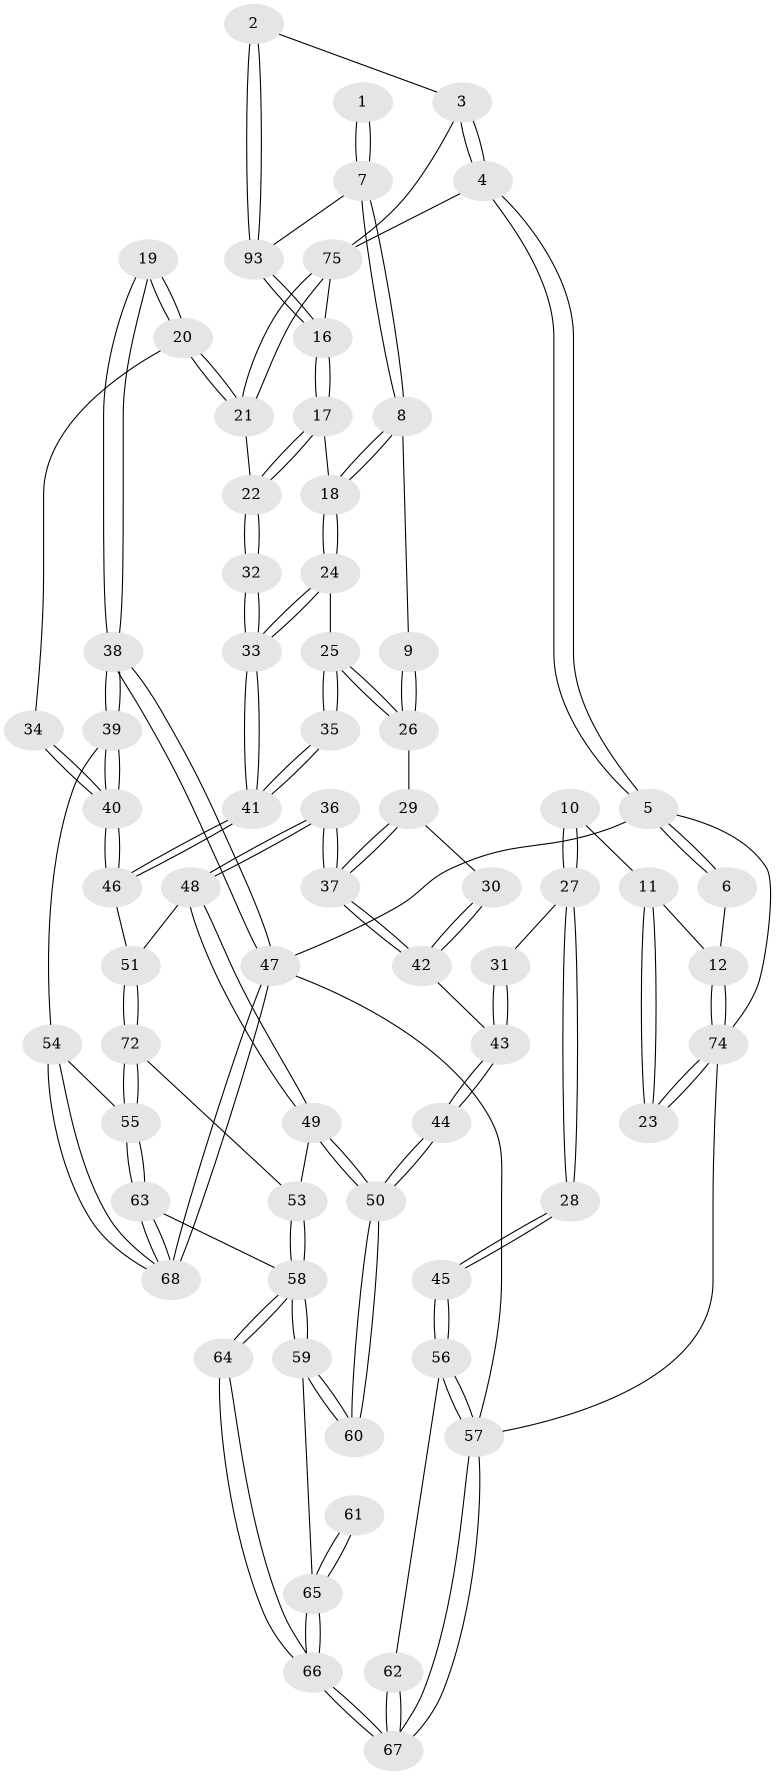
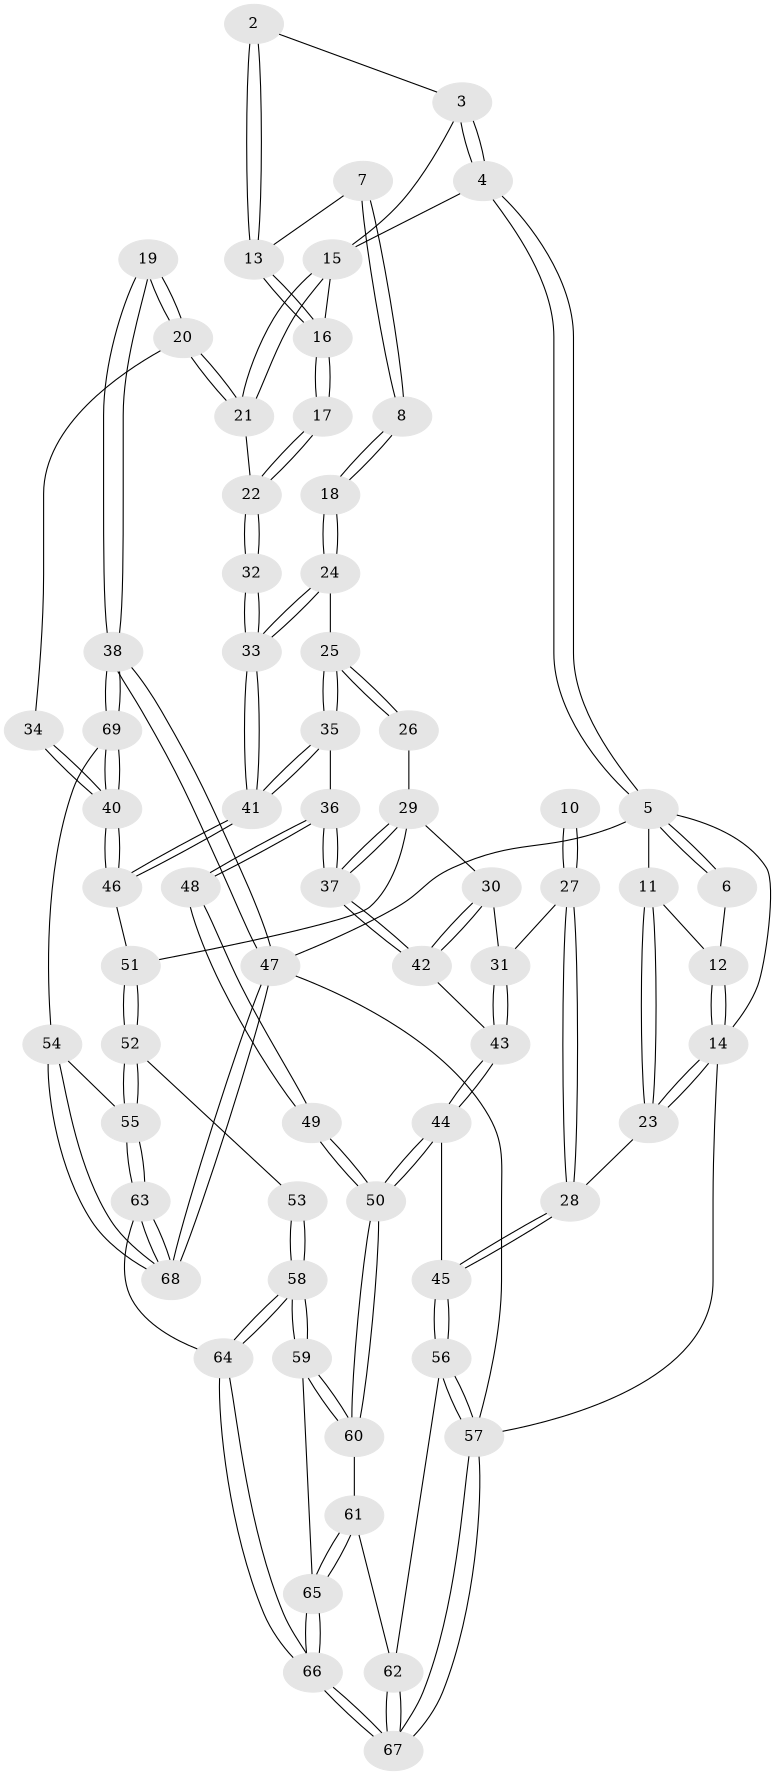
node "1": removed
node "93": label "93" -> "13"
node "75": label "75" -> "15"
edge "17" -- "18": removed
node "9": removed
node "39": label "39" -> "69"
edge "35" -- "36": added
edge "10" -- "11": now "5" -- "11"
edge "48" -- "51": now "29" -- "51"
edge "30" -- "31": added
node "72": label "72" -> "52"
node "74": label "74" -> "14"
edge "49" -- "53": removed
edge "23" -- "28": added
edge "44" -- "45": added
edge "63" -- "58": now "63" -- "64"
edge "60" -- "61": added
edge "61" -- "62": added
